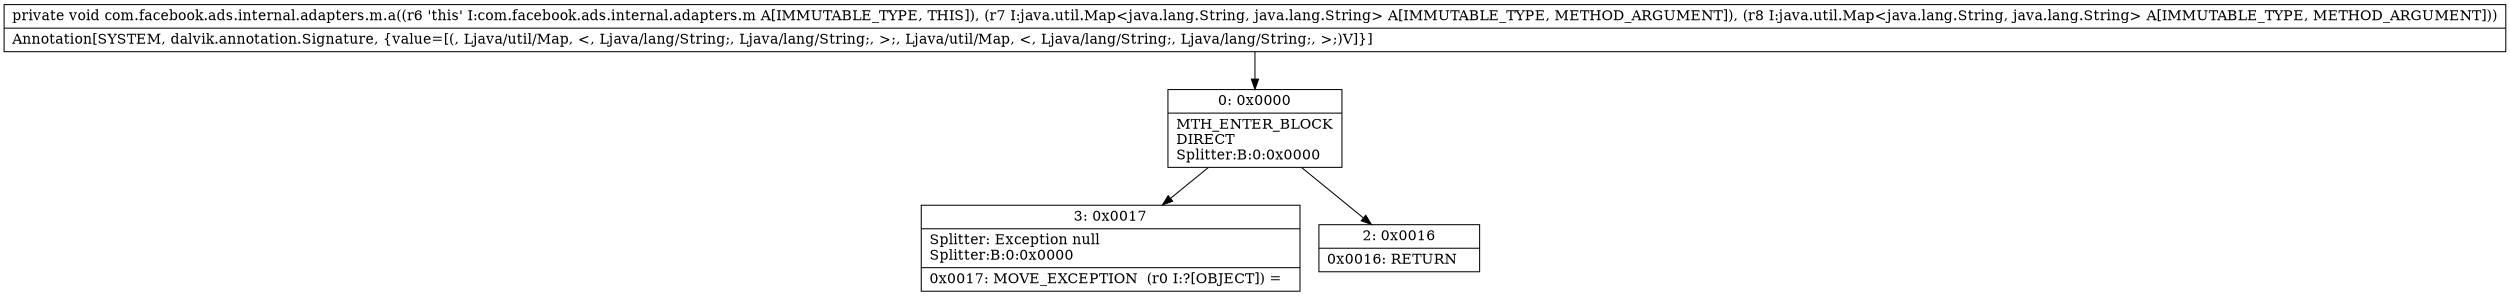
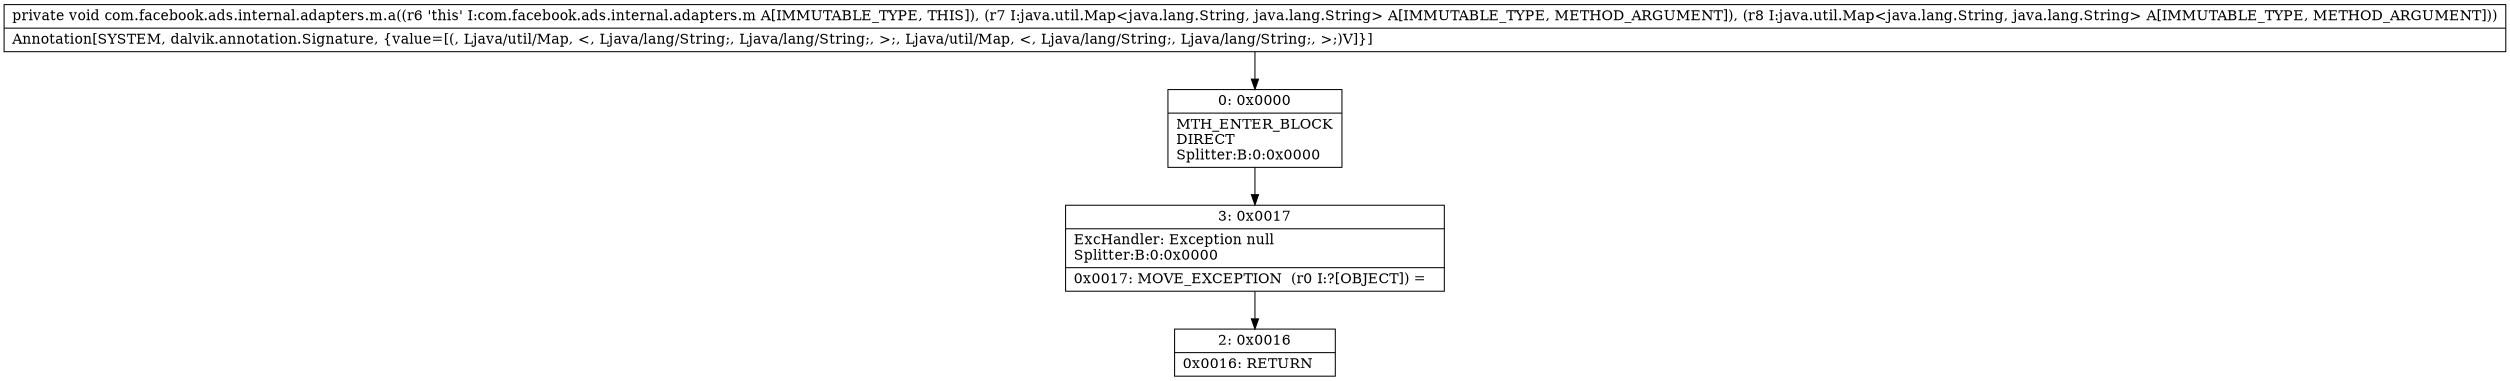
edge "0: 0x0000" -> "2: 0x0016": now "3: 0x0017" -> "2: 0x0016"
node "3: 0x0017": text "Splitter: Exception null" -> "ExcHandler: Exception null"
